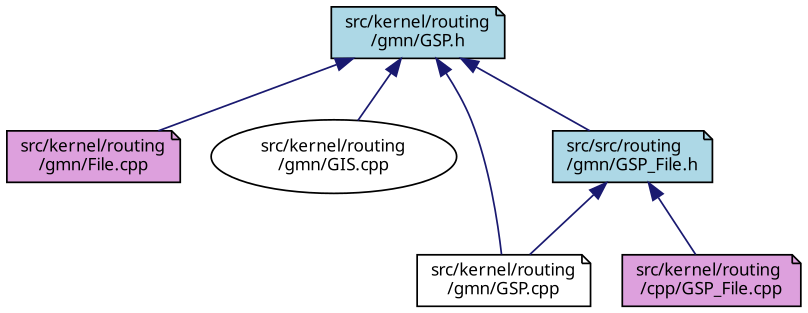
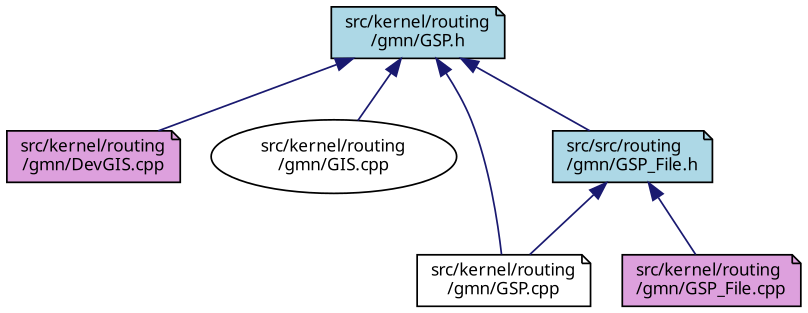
node "src/kernel/routing /gmn/File.cpp": label "src/kernel/routing /gmn/File.cpp" -> "src/kernel/routing /gmn/DevGIS.cpp"
node "src/kernel/routing /cpp/GSP_File.cpp": label "src/kernel/routing /cpp/GSP_File.cpp" -> "src/kernel/routing /gmn/GSP_File.cpp"
